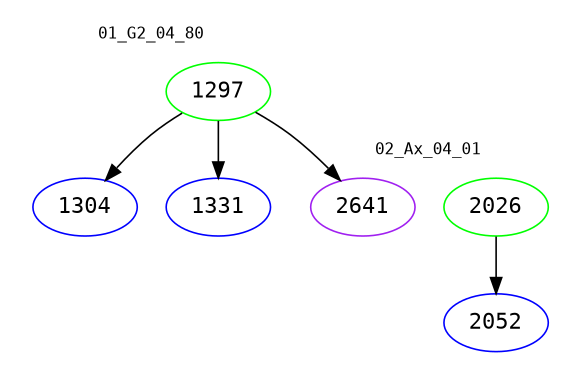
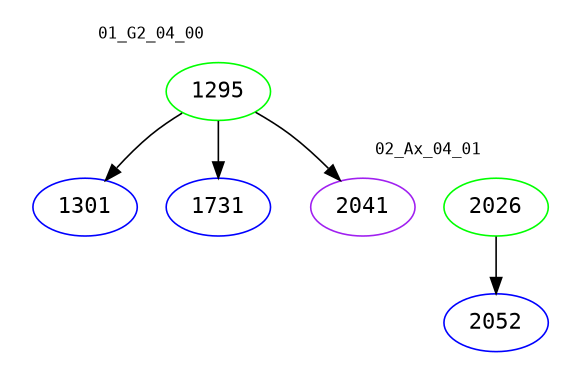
cluster "01_G2_04_80": label "01_G2_04_80" -> "01_G2_04_00"
node "1297": label "1297" -> "1295"
node "1304": label "1304" -> "1301"
node "1331": label "1331" -> "1731"
node "2641": label "2641" -> "2041"
